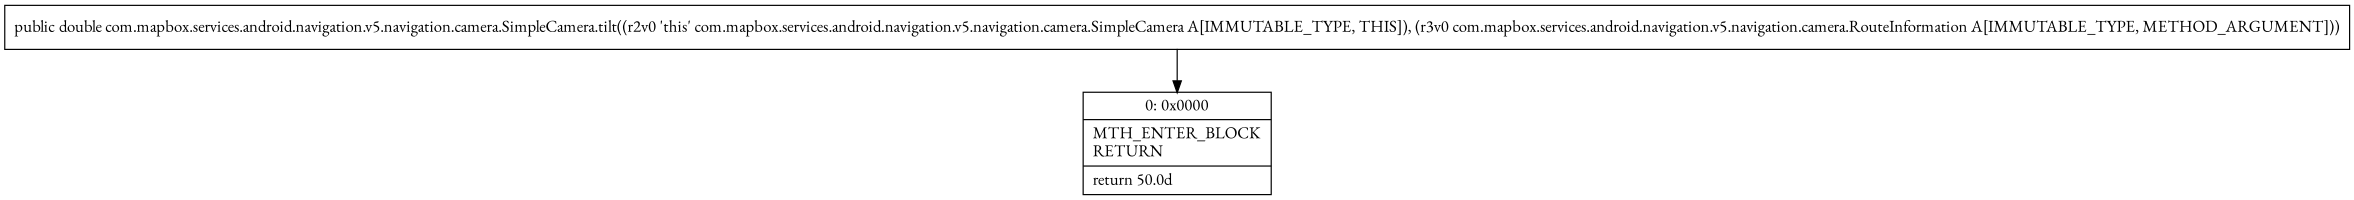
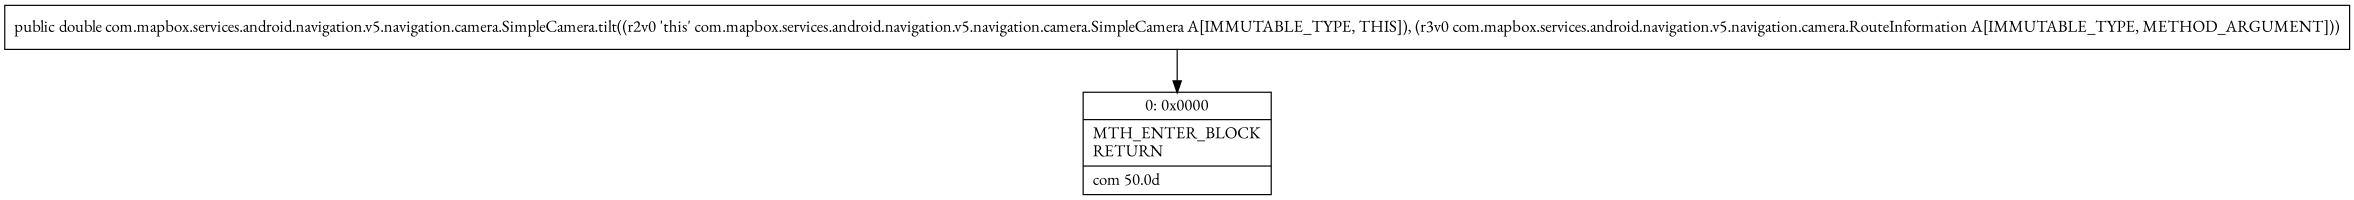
node "0: 0x0000": text "return 50.0d" -> "com 50.0d"
